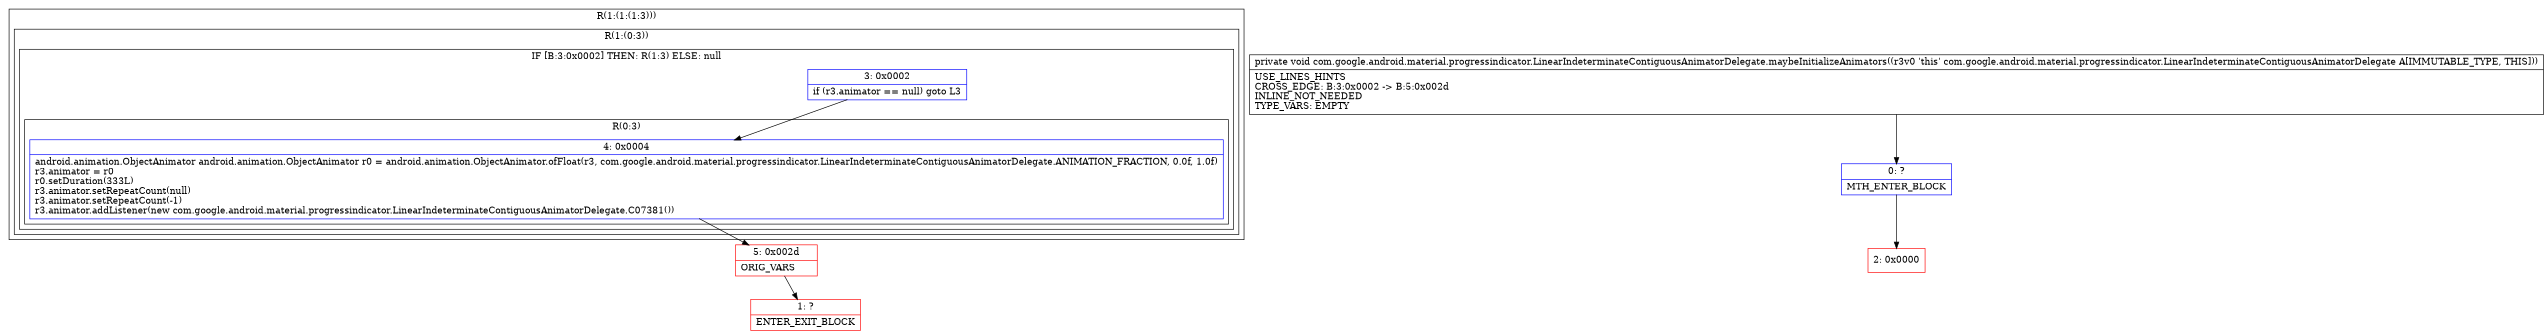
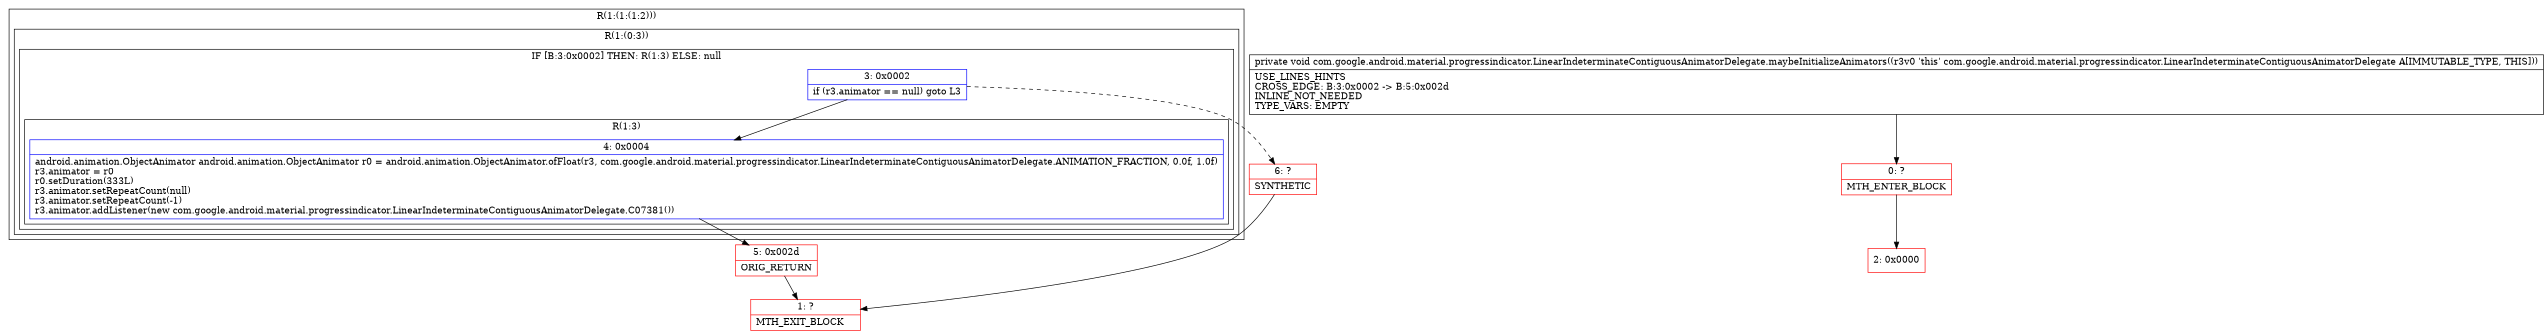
cluster "R(1:(1:(1:3)))": label "R(1:(1:(1:3)))" -> "R(1:(1:(1:2)))"
cluster "R(0:3)": label "R(0:3)" -> "R(1:3)"
node "6: ?": added
node "0: ?": color blue -> red
node "5: 0x002d": text "ORIG_VARS" -> "ORIG_RETURN"
node "1: ?": text "ENTER_EXIT_BLOCK" -> "MTH_EXIT_BLOCK"
